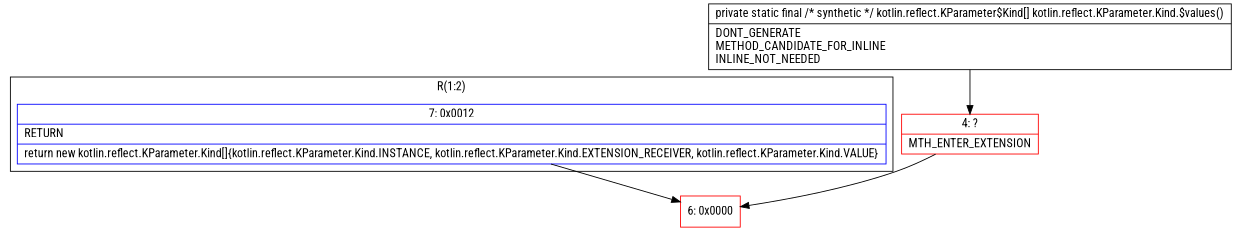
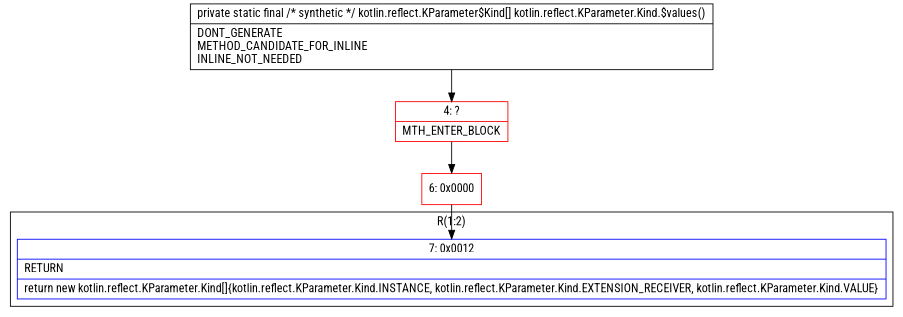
node "4: ?": text "MTH_ENTER_EXTENSION" -> "MTH_ENTER_BLOCK"
edge "7: 0x0012" -> "6: 0x0000": reversed
